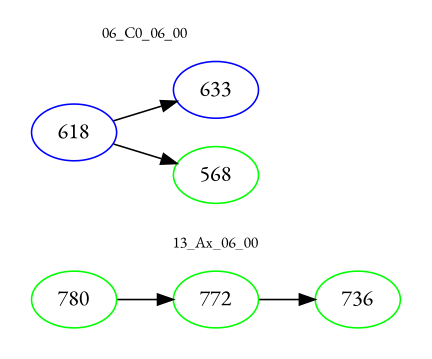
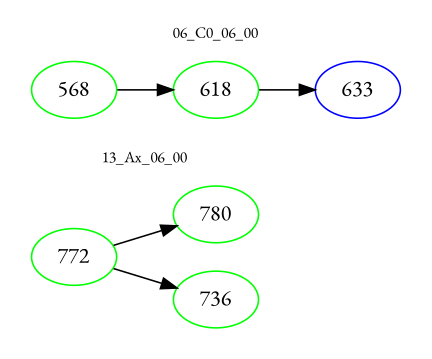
node "618": color blue -> green
edge "618" -> "568": reversed
edge "780" -> "772": reversed
